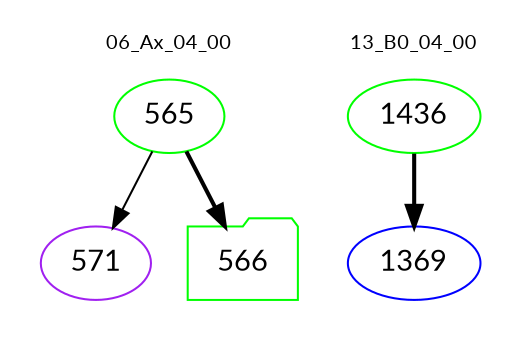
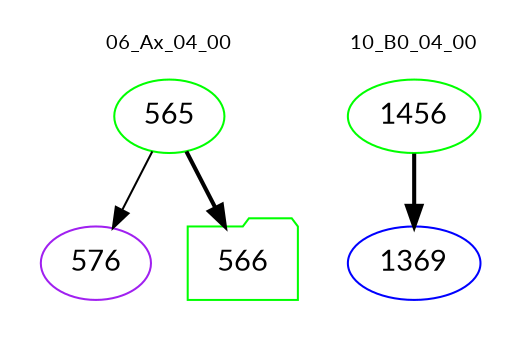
cluster "13_B0_04_00": label "13_B0_04_00" -> "10_B0_04_00"
node "1436": label "1436" -> "1456"
node "571": label "571" -> "576"
